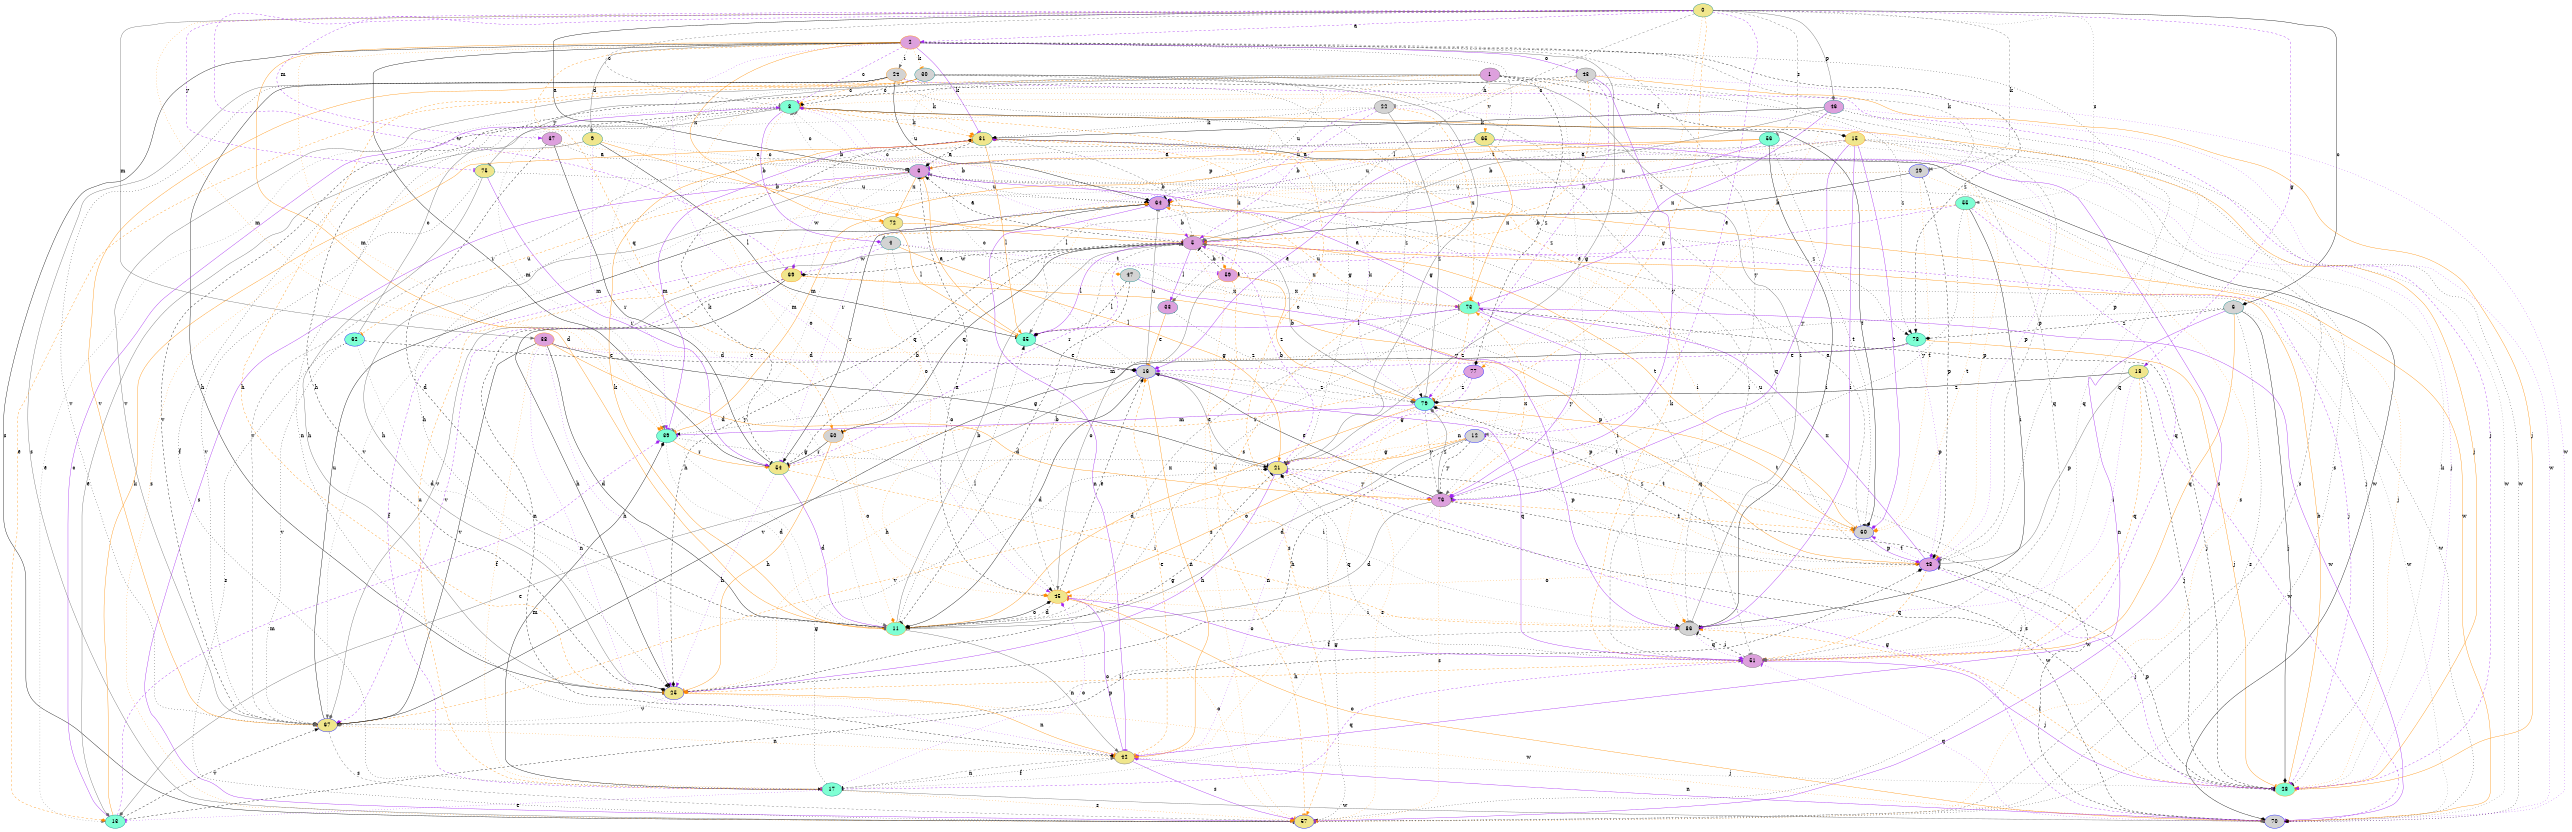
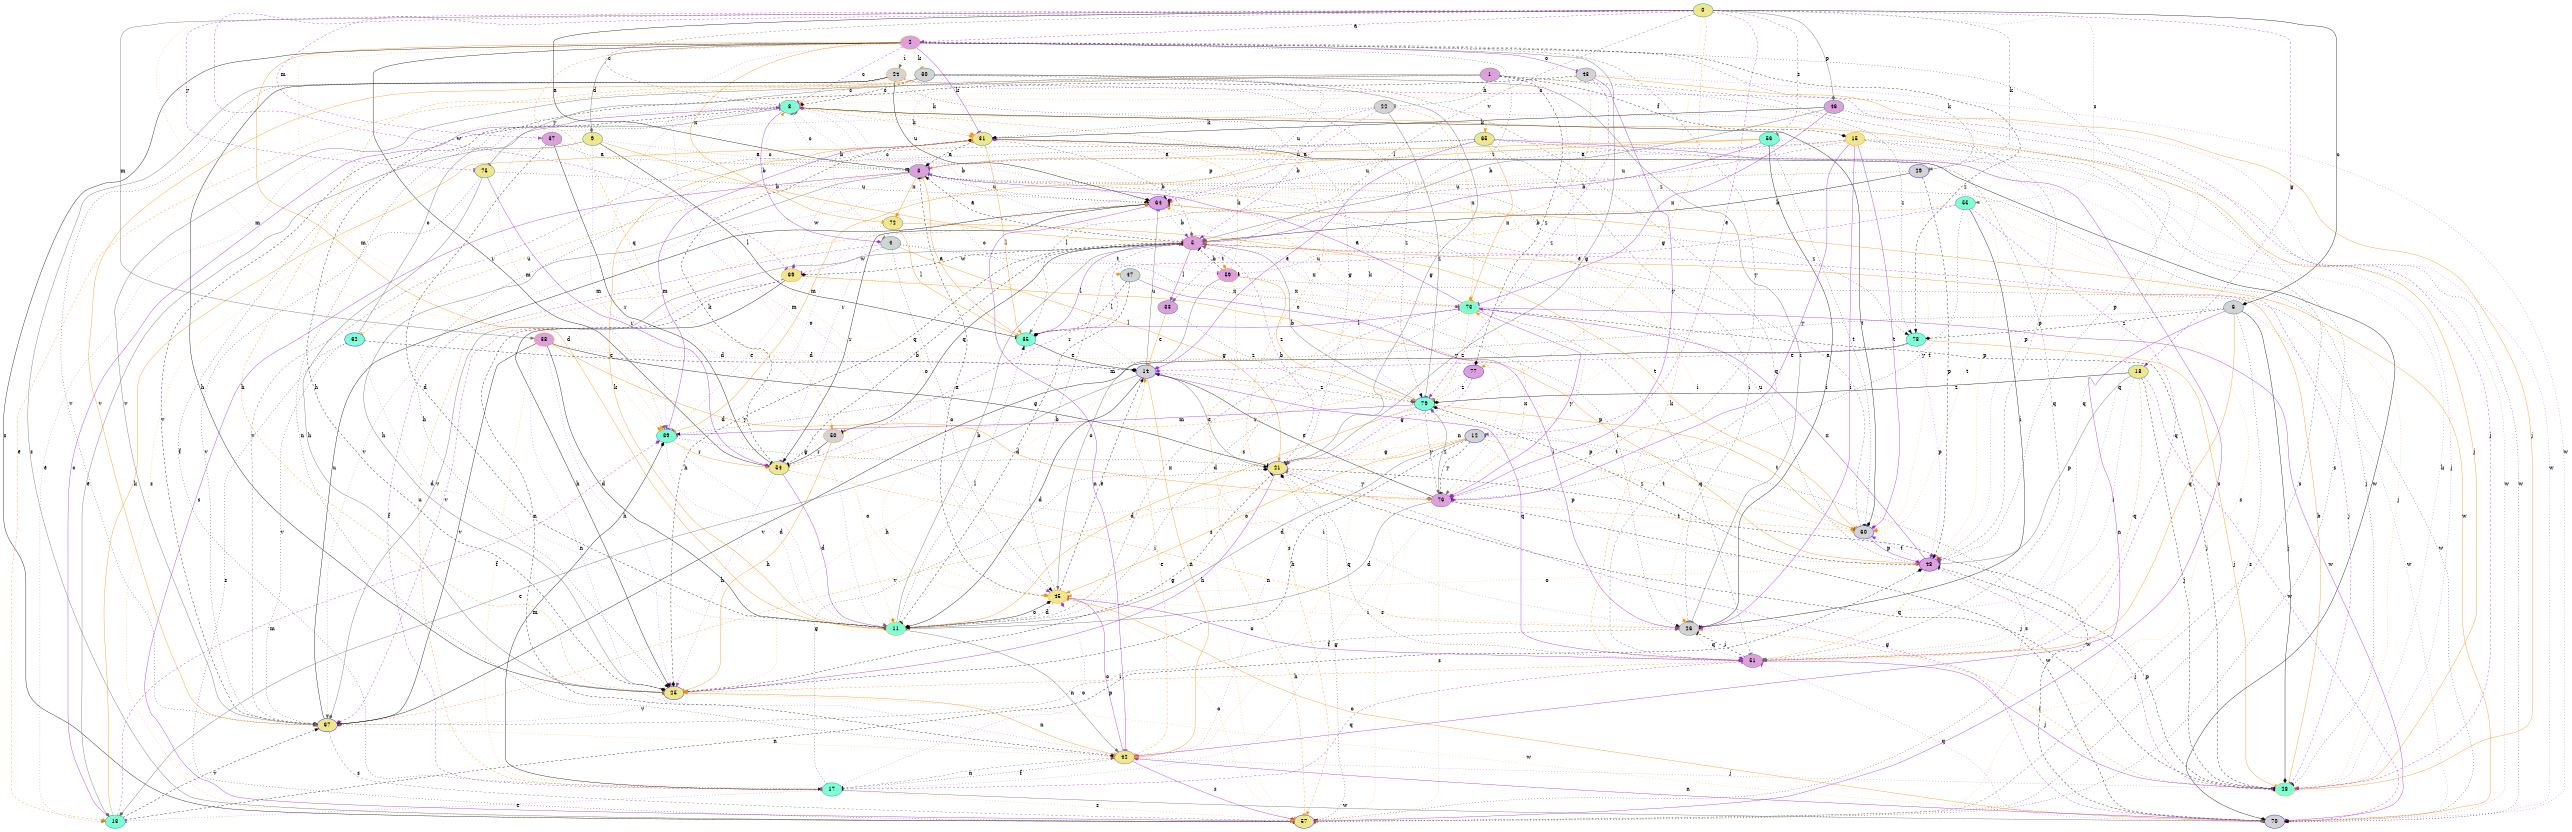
edge "31" -> "5": arrowhead tee -> diamond
edge "8" -> "72": reversed
node "16": label "16" -> "14"
node "86": label "86" -> "26"
